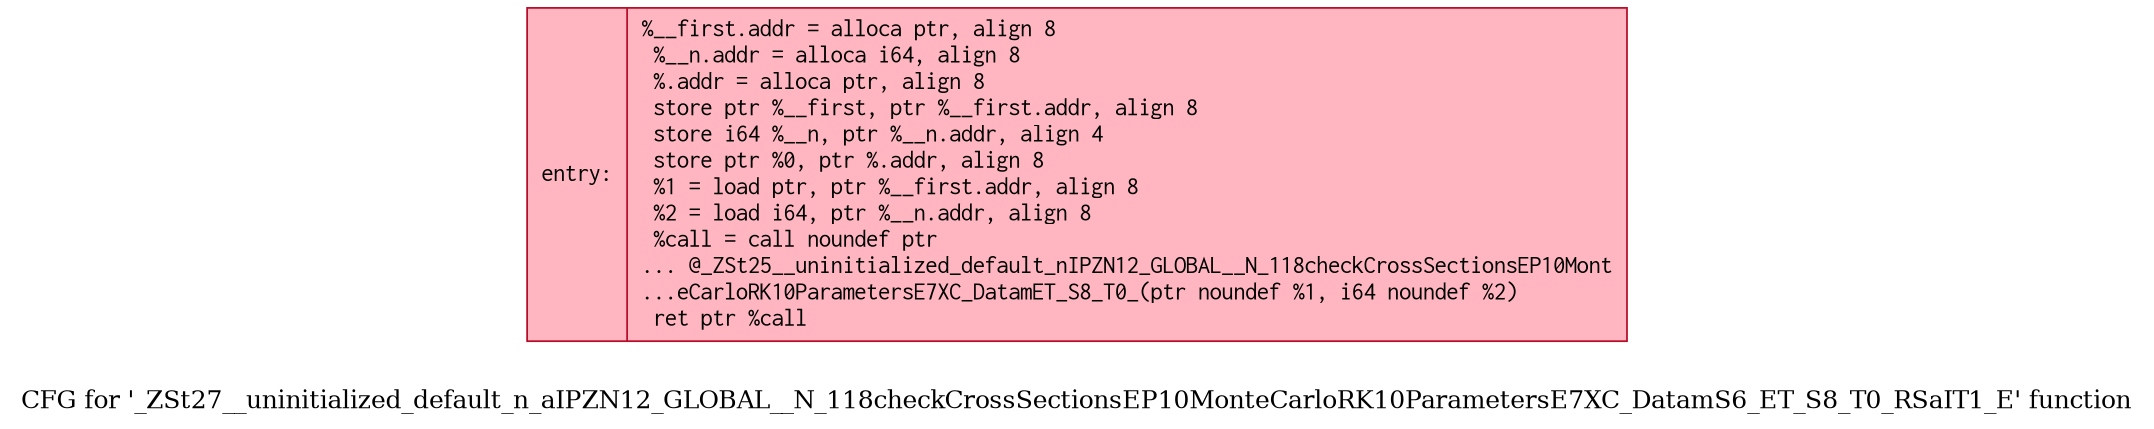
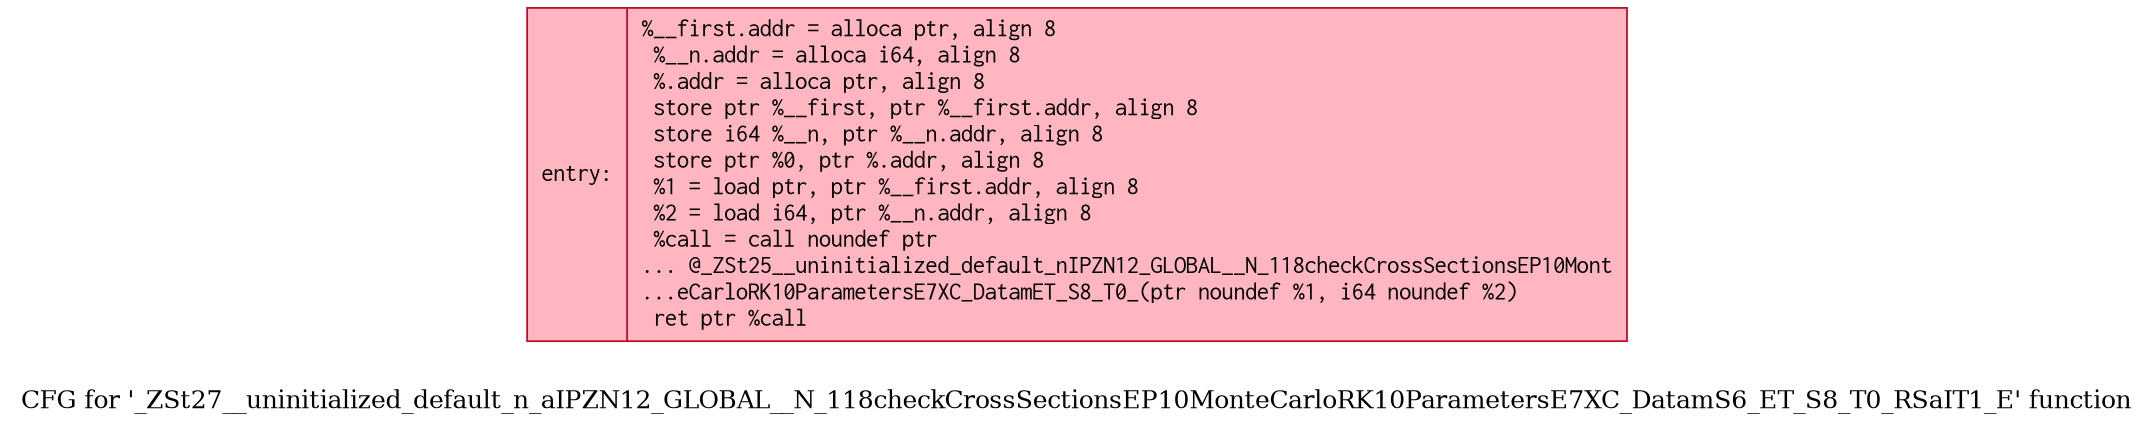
node "entry:": text "store i64 %__n, ptr %__n.addr, align 4" -> "store i64 %__n, ptr %__n.addr, align 8"
